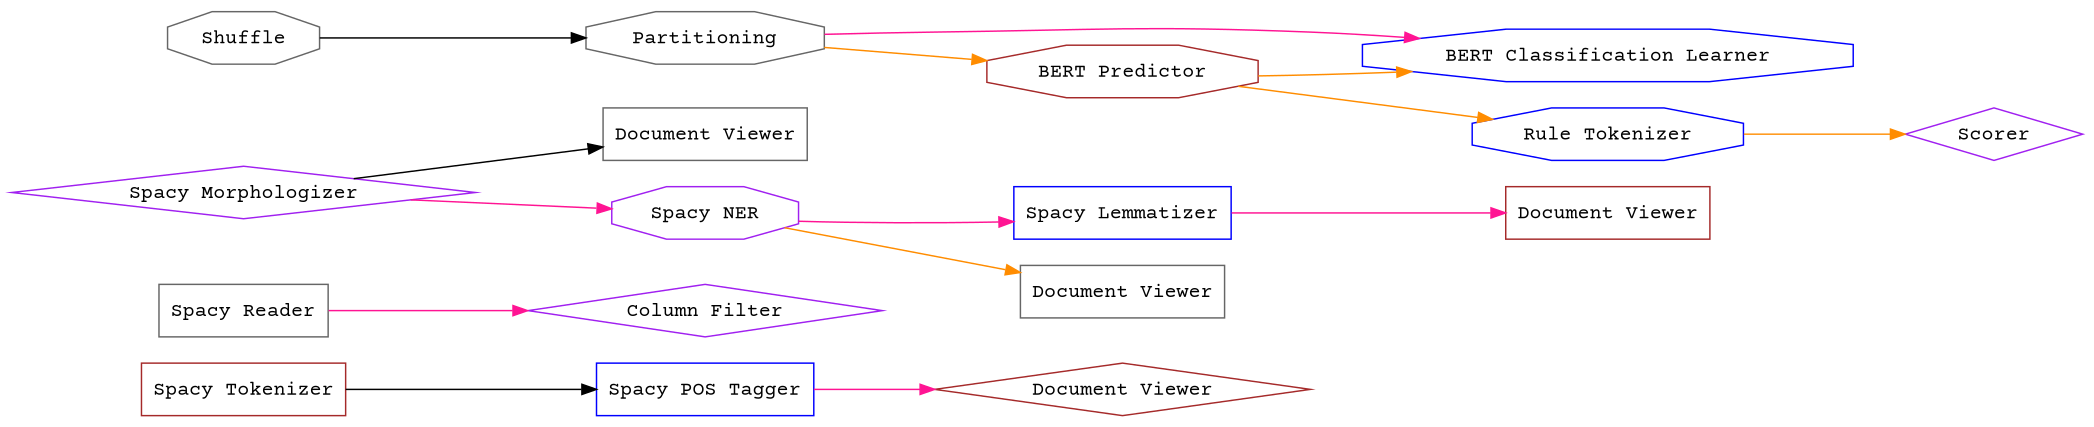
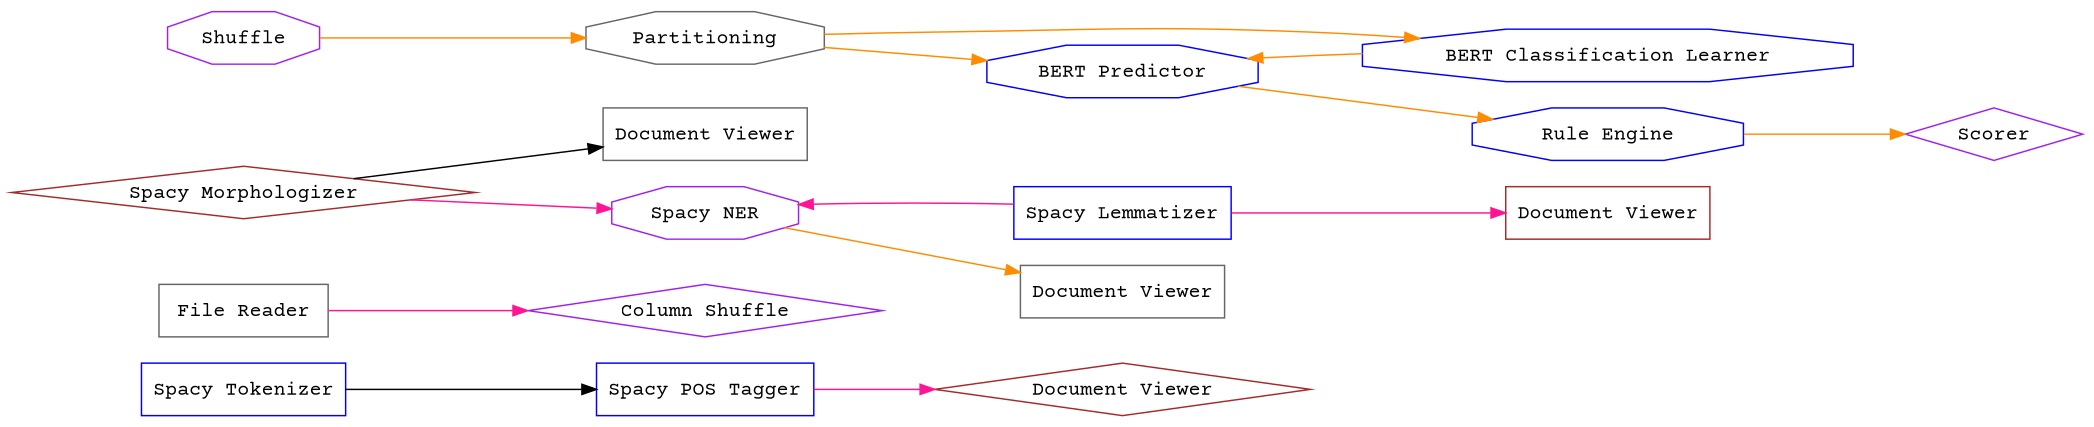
edge "Partitioning" -> "BERT Classification Learner": color deeppink -> darkorange
node "Shuffle": color gray40 -> purple
edge "Shuffle" -> "Partitioning": color black -> darkorange
node "BERT Predictor": color brown -> blue
edge "BERT Predictor" -> "BERT Classification Learner": reversed
node "Rule Tokenizer": label "Rule Tokenizer" -> "Rule Engine"
node "Spacy Morphologizer": color purple -> brown
edge "Spacy NER" -> "Spacy Lemmatizer": reversed
node "Spacy Reader": label "Spacy Reader" -> "File Reader"
node "Column Filter": label "Column Filter" -> "Column Shuffle"
node "Spacy Tokenizer": color brown -> blue
